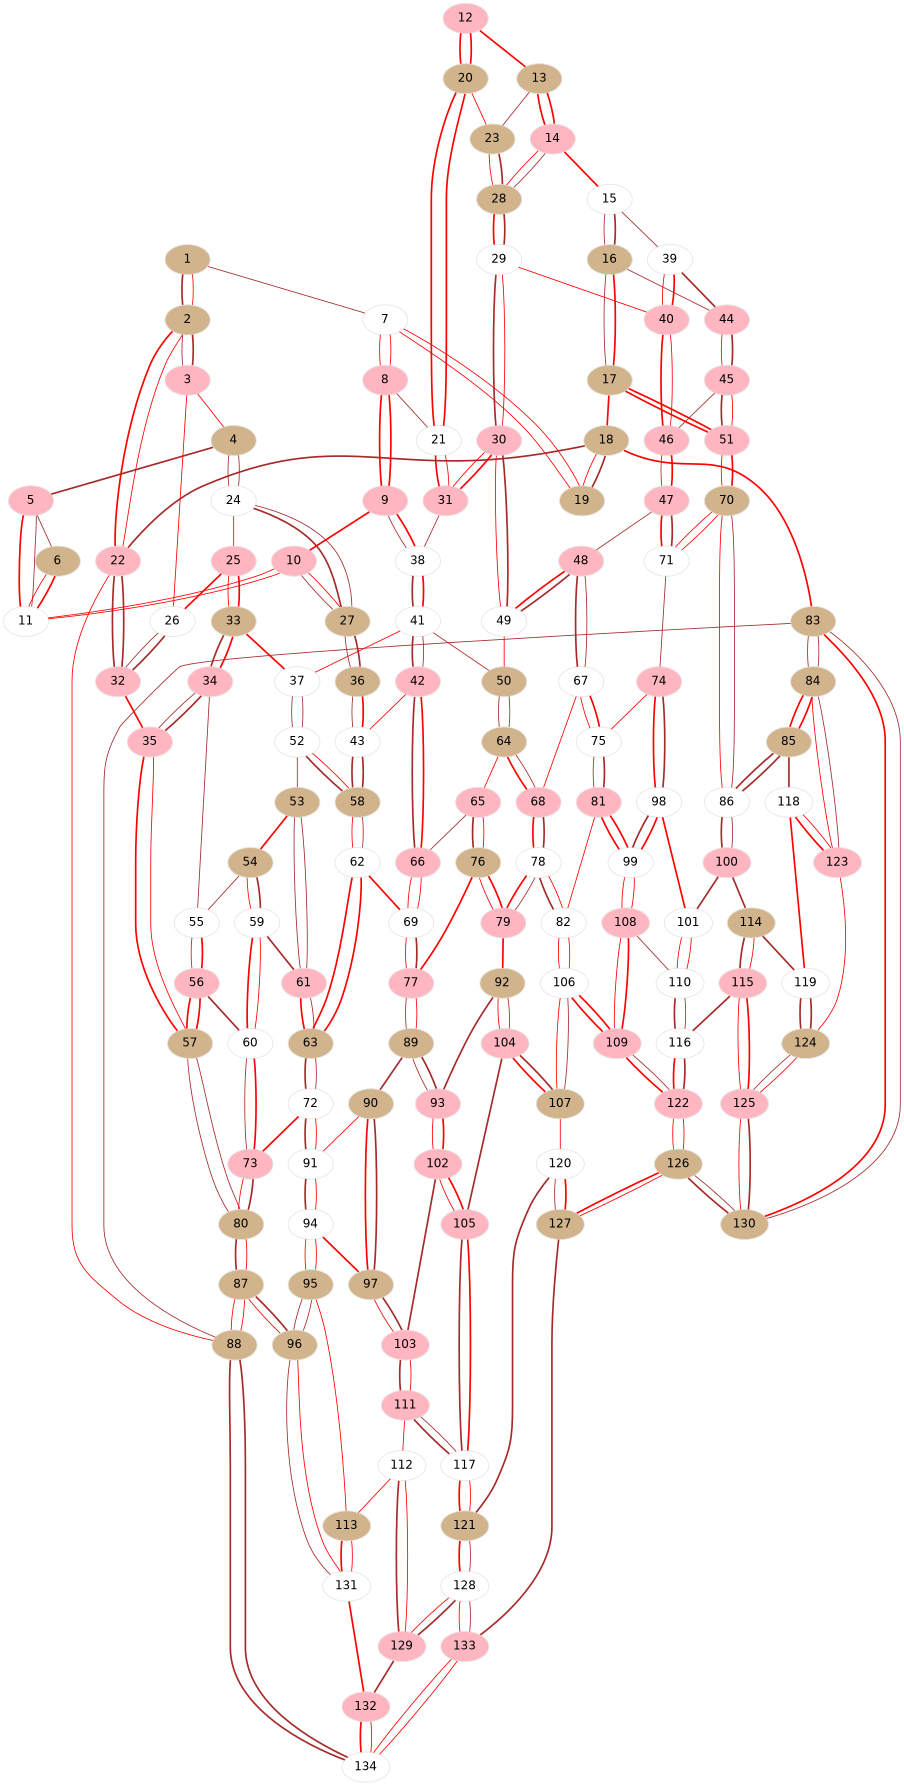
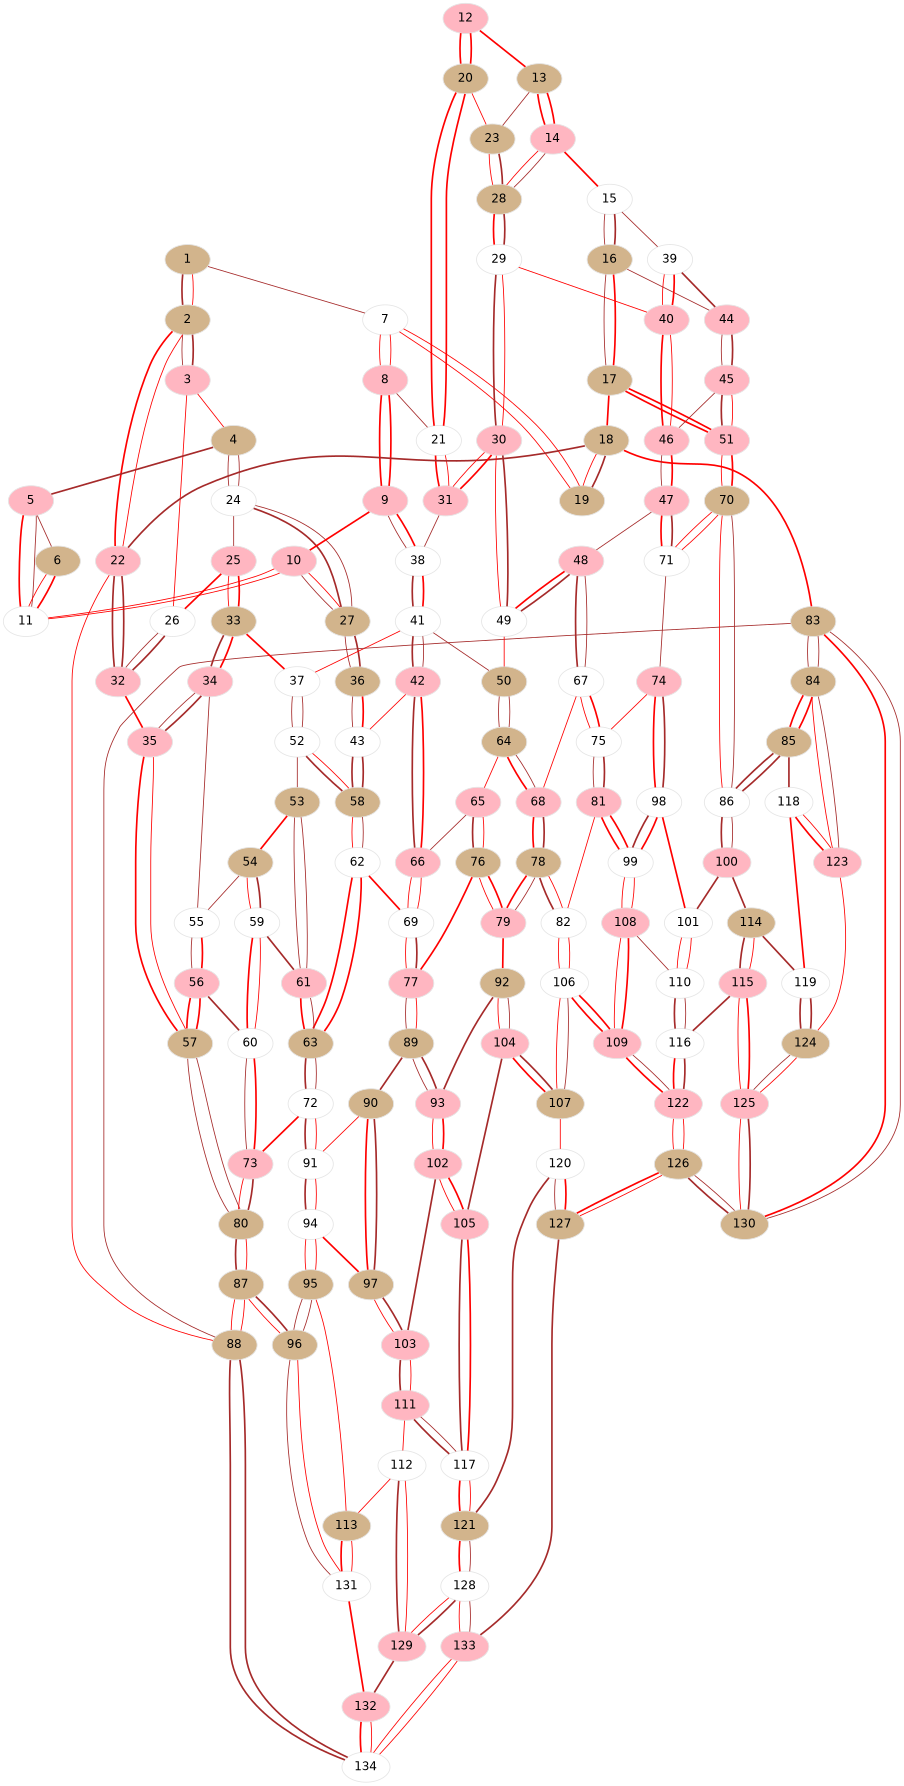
node "78": fillcolor white -> tan
